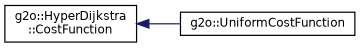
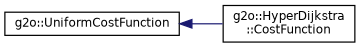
edge "g2o::UniformCostFunction" -> "g2o::HyperDijkstra ::CostFunction": reversed
